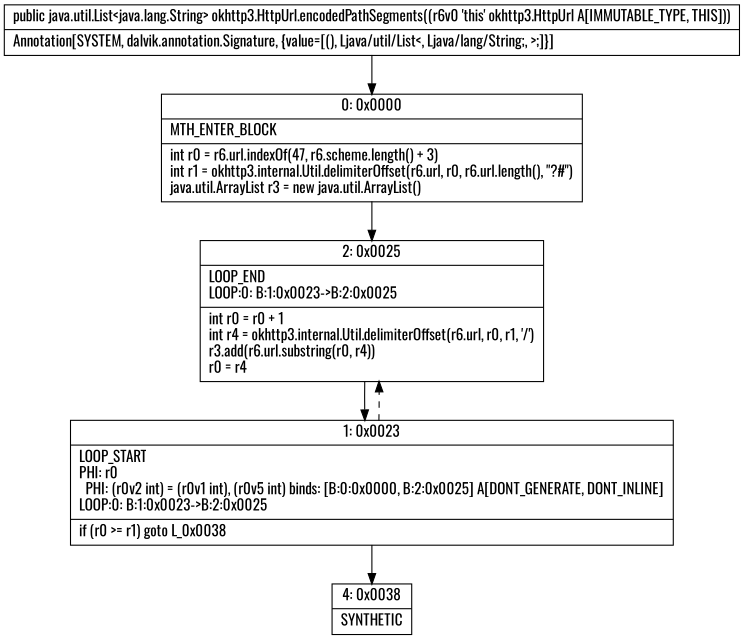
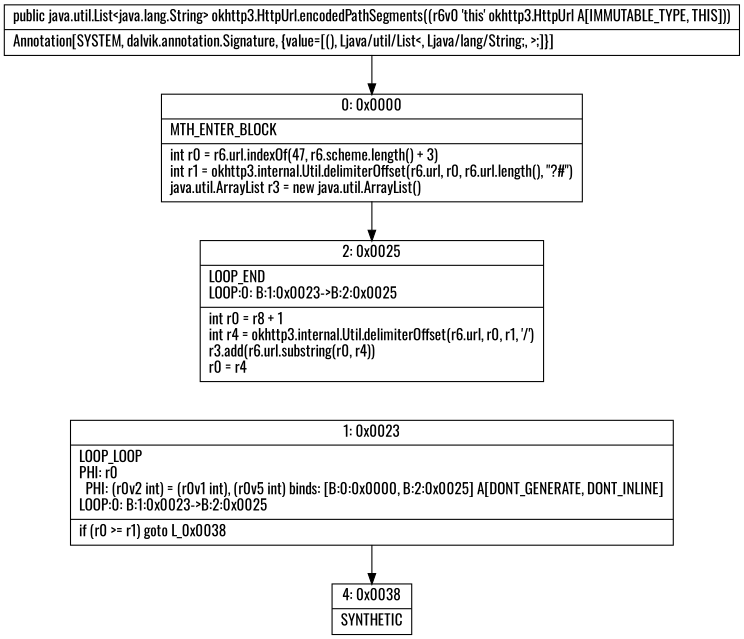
node "2: 0x0025": text "int r0 = r0 + 1" -> "int r0 = r8 + 1"
edge "2: 0x0025" -> "1: 0x0023": removed
edge "1: 0x0023" -> "2: 0x0025": removed
node "1: 0x0023": text "LOOP_START" -> "LOOP_LOOP"
